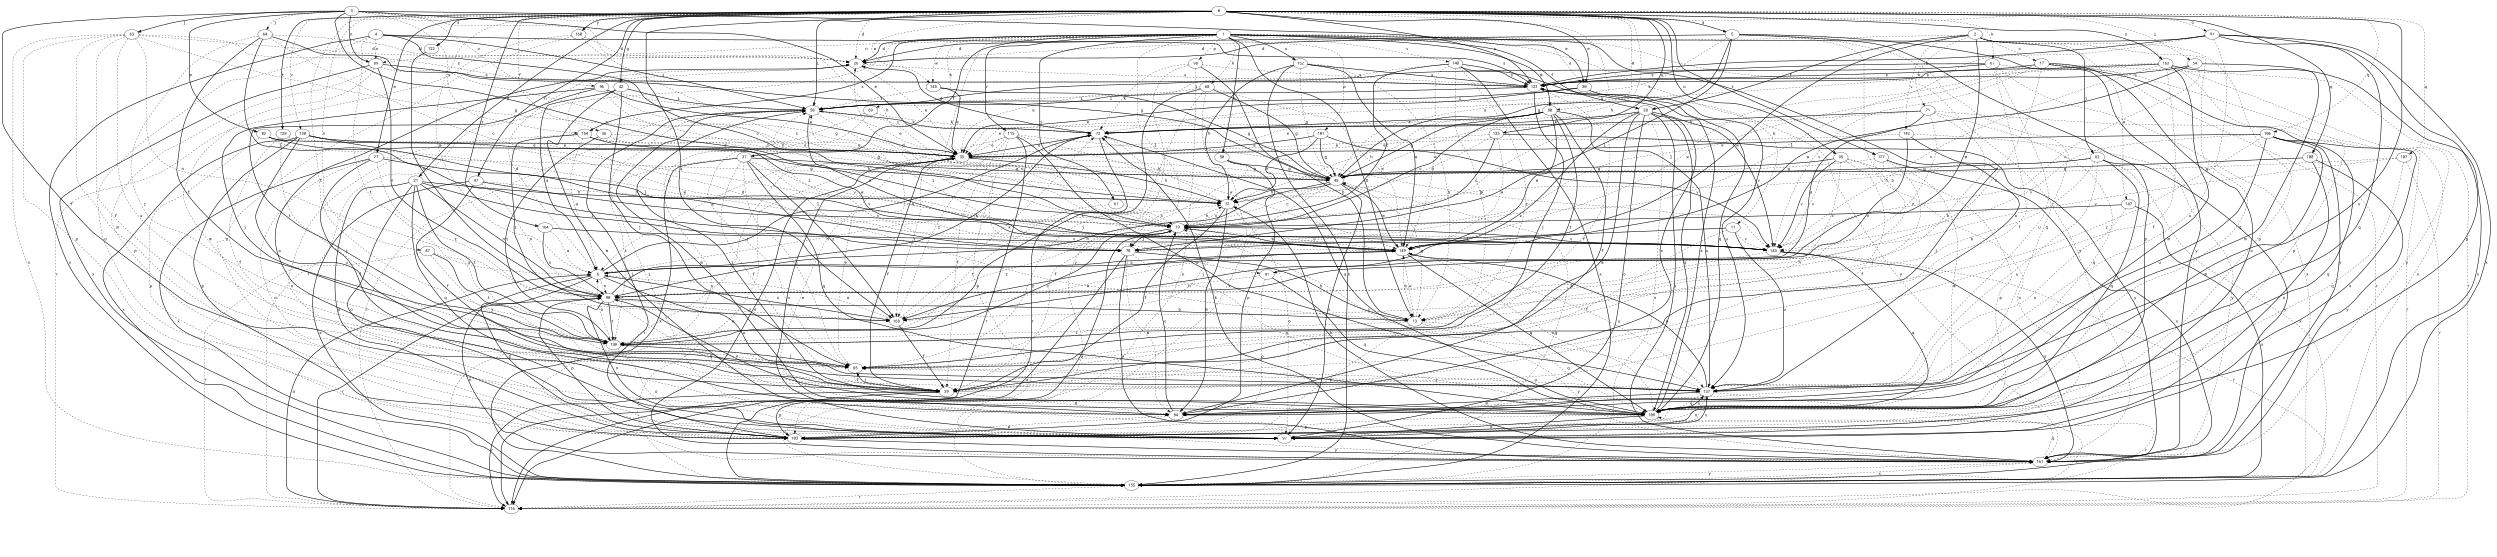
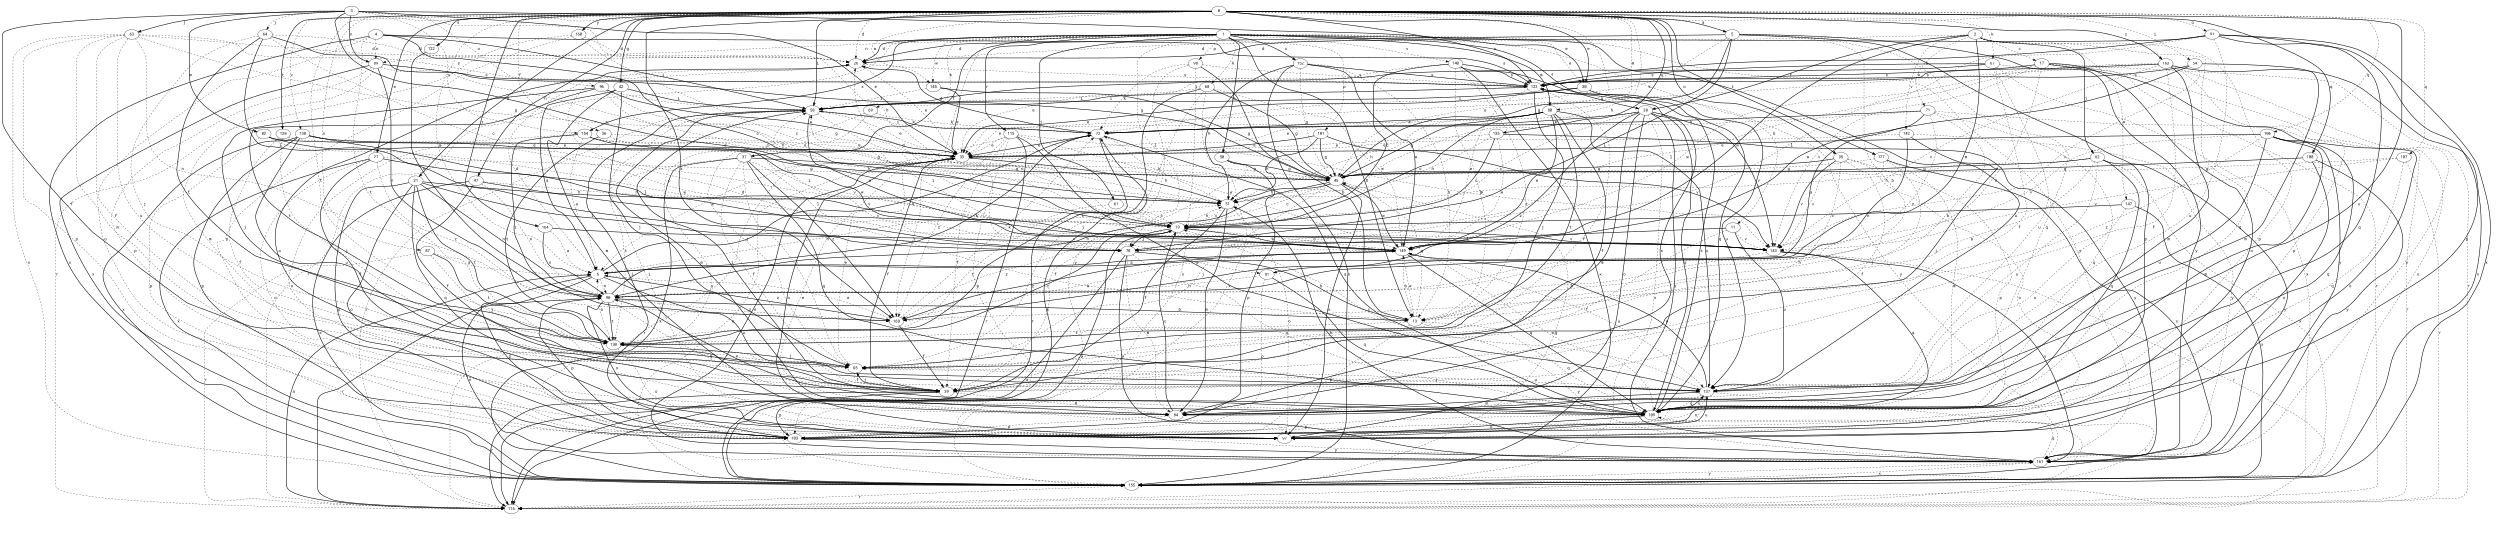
edge "140" -> "149": now "123" -> "149"
edge "161" -> "72": now "155" -> "72"
